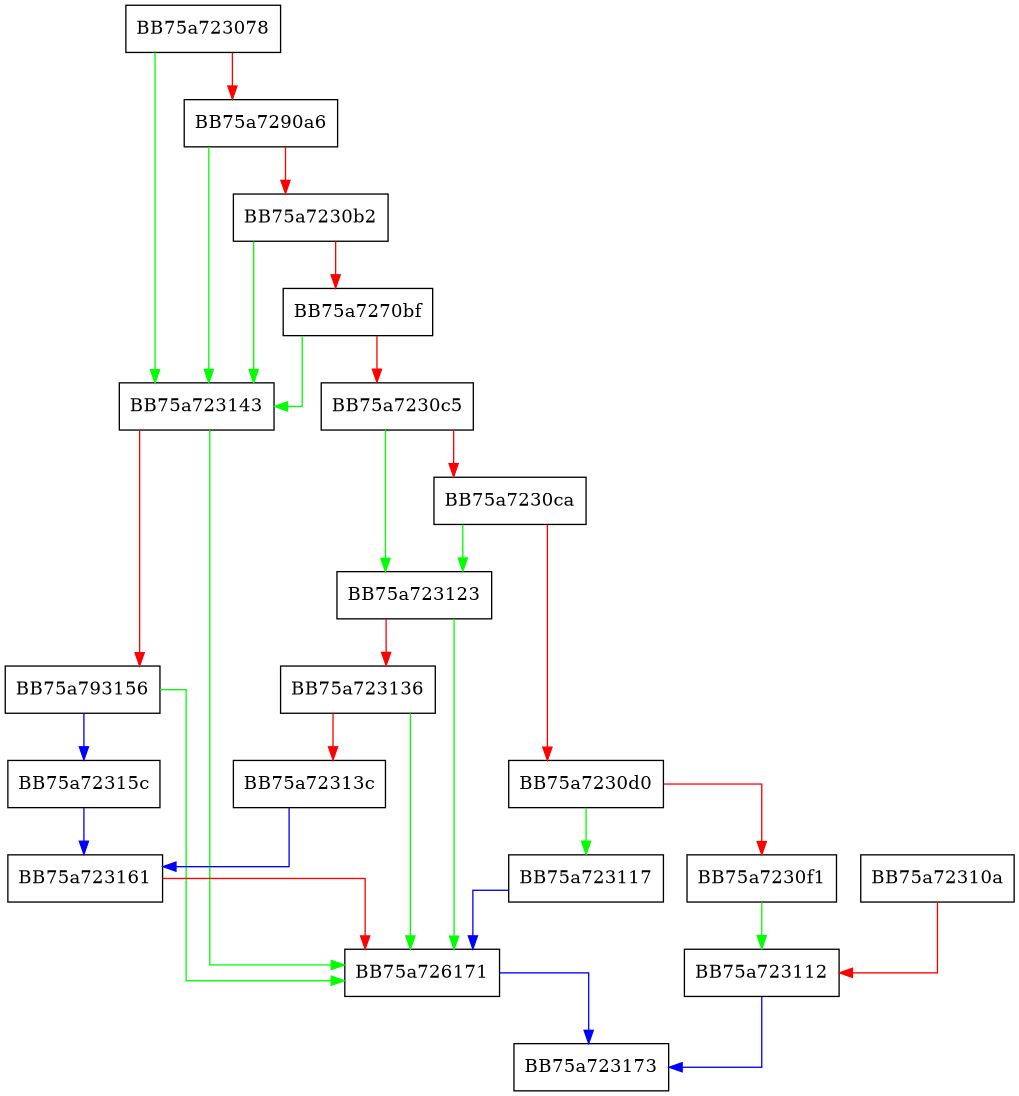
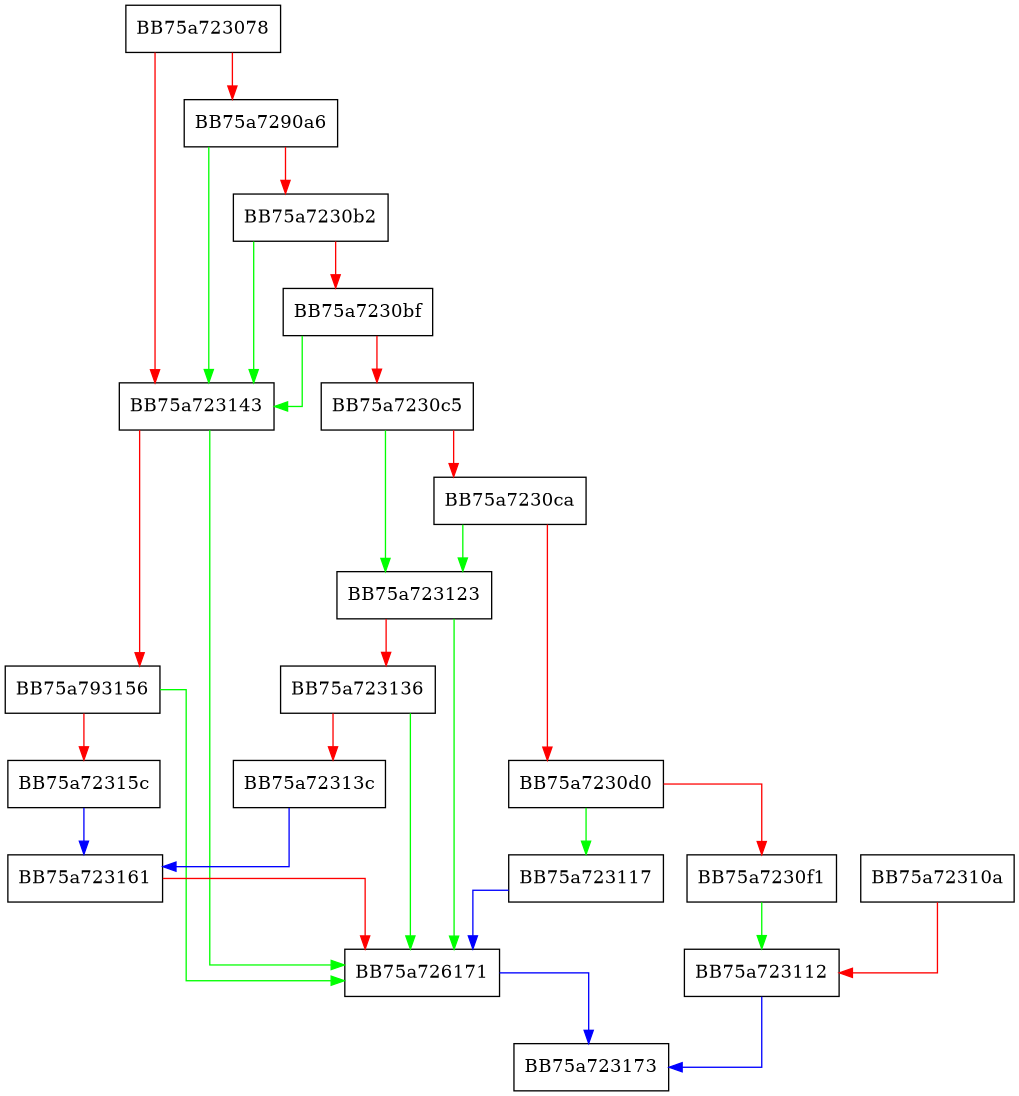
edge "BB75a723078" -> "BB75a723143": color green -> red
node "BB75a7270bf": label "BB75a7270bf" -> "BB75a7230bf"
edge "BB75a793156" -> "BB75a72315c": color blue -> red
